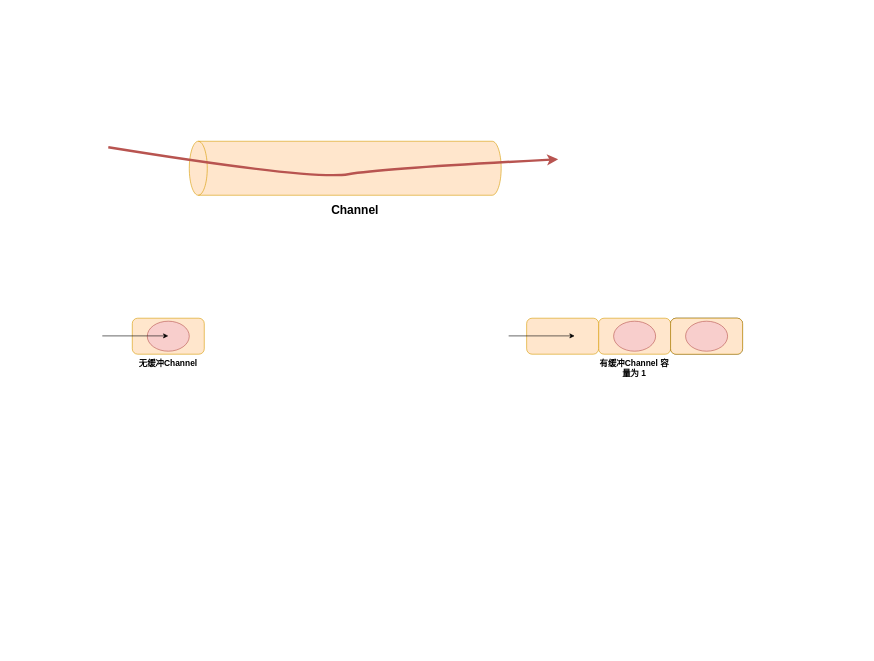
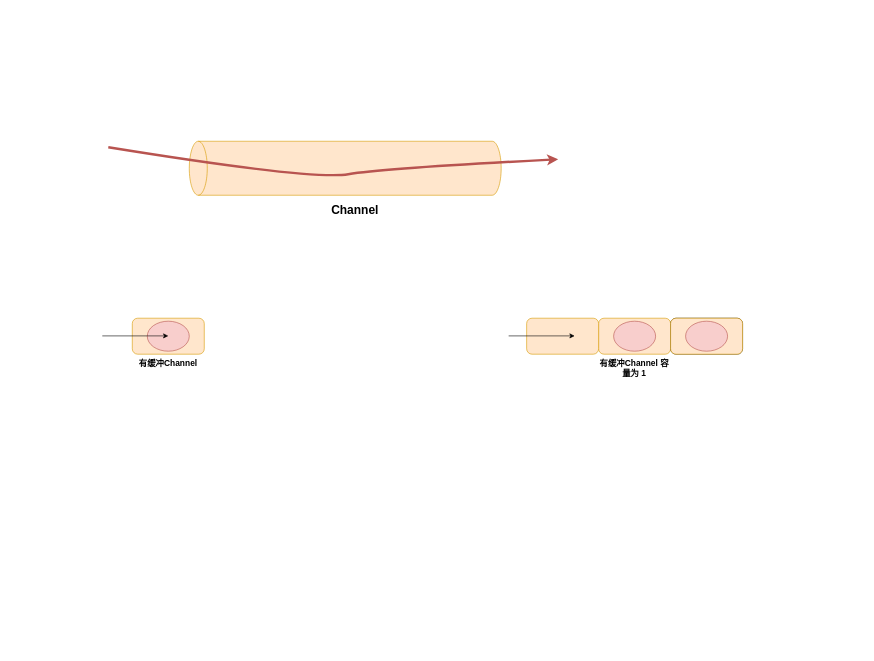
node "无缓冲Channel": label "无缓冲Channel" -> "有缓冲Channel"
